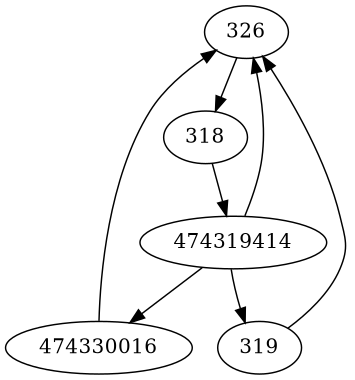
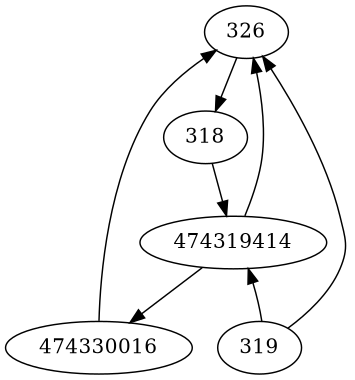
edge "474319414" -> "319": reversed
